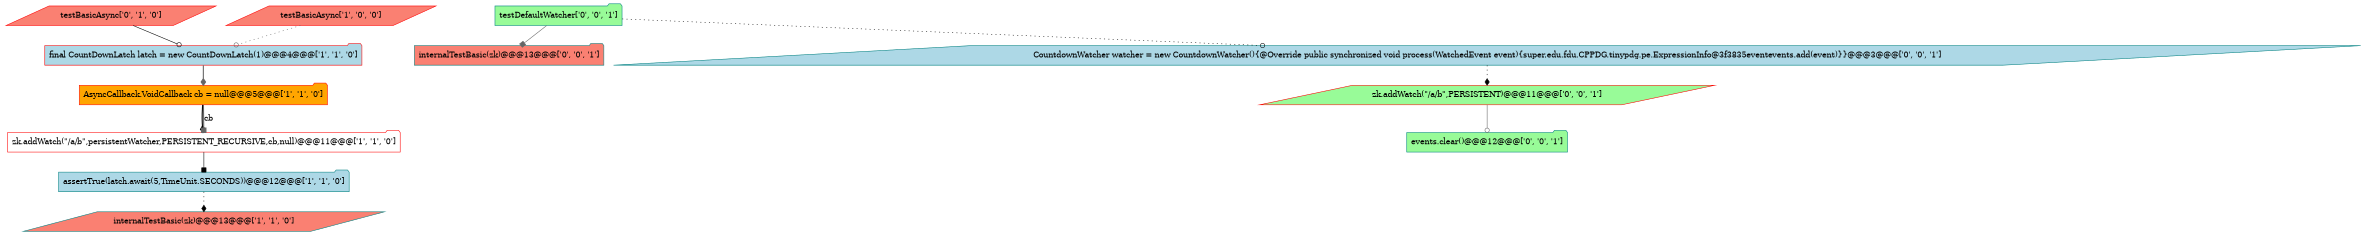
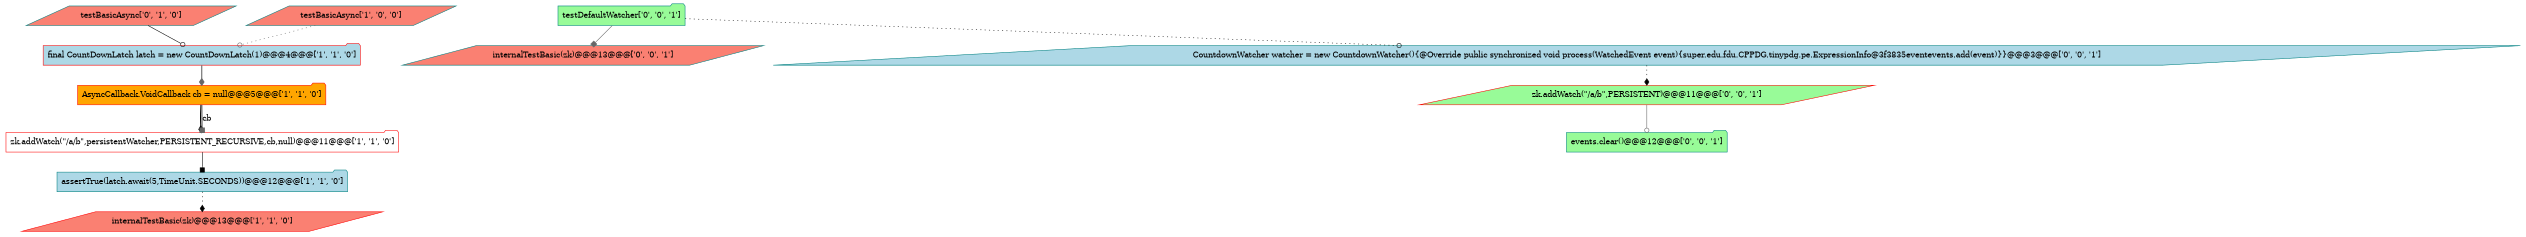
node "testBasicAsync['0', '1', '0']": color red -> teal
node "testBasicAsync['1', '0', '0']": color red -> teal
node "internalTestBasic(zk)@@@13@@@['0', '0', '1']": shape folder -> parallelogram
node "internalTestBasic(zk)@@@13@@@['1', '1', '0']": color teal -> red
